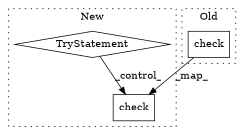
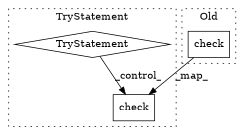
cluster "New": label "New" -> "TryStatement"
